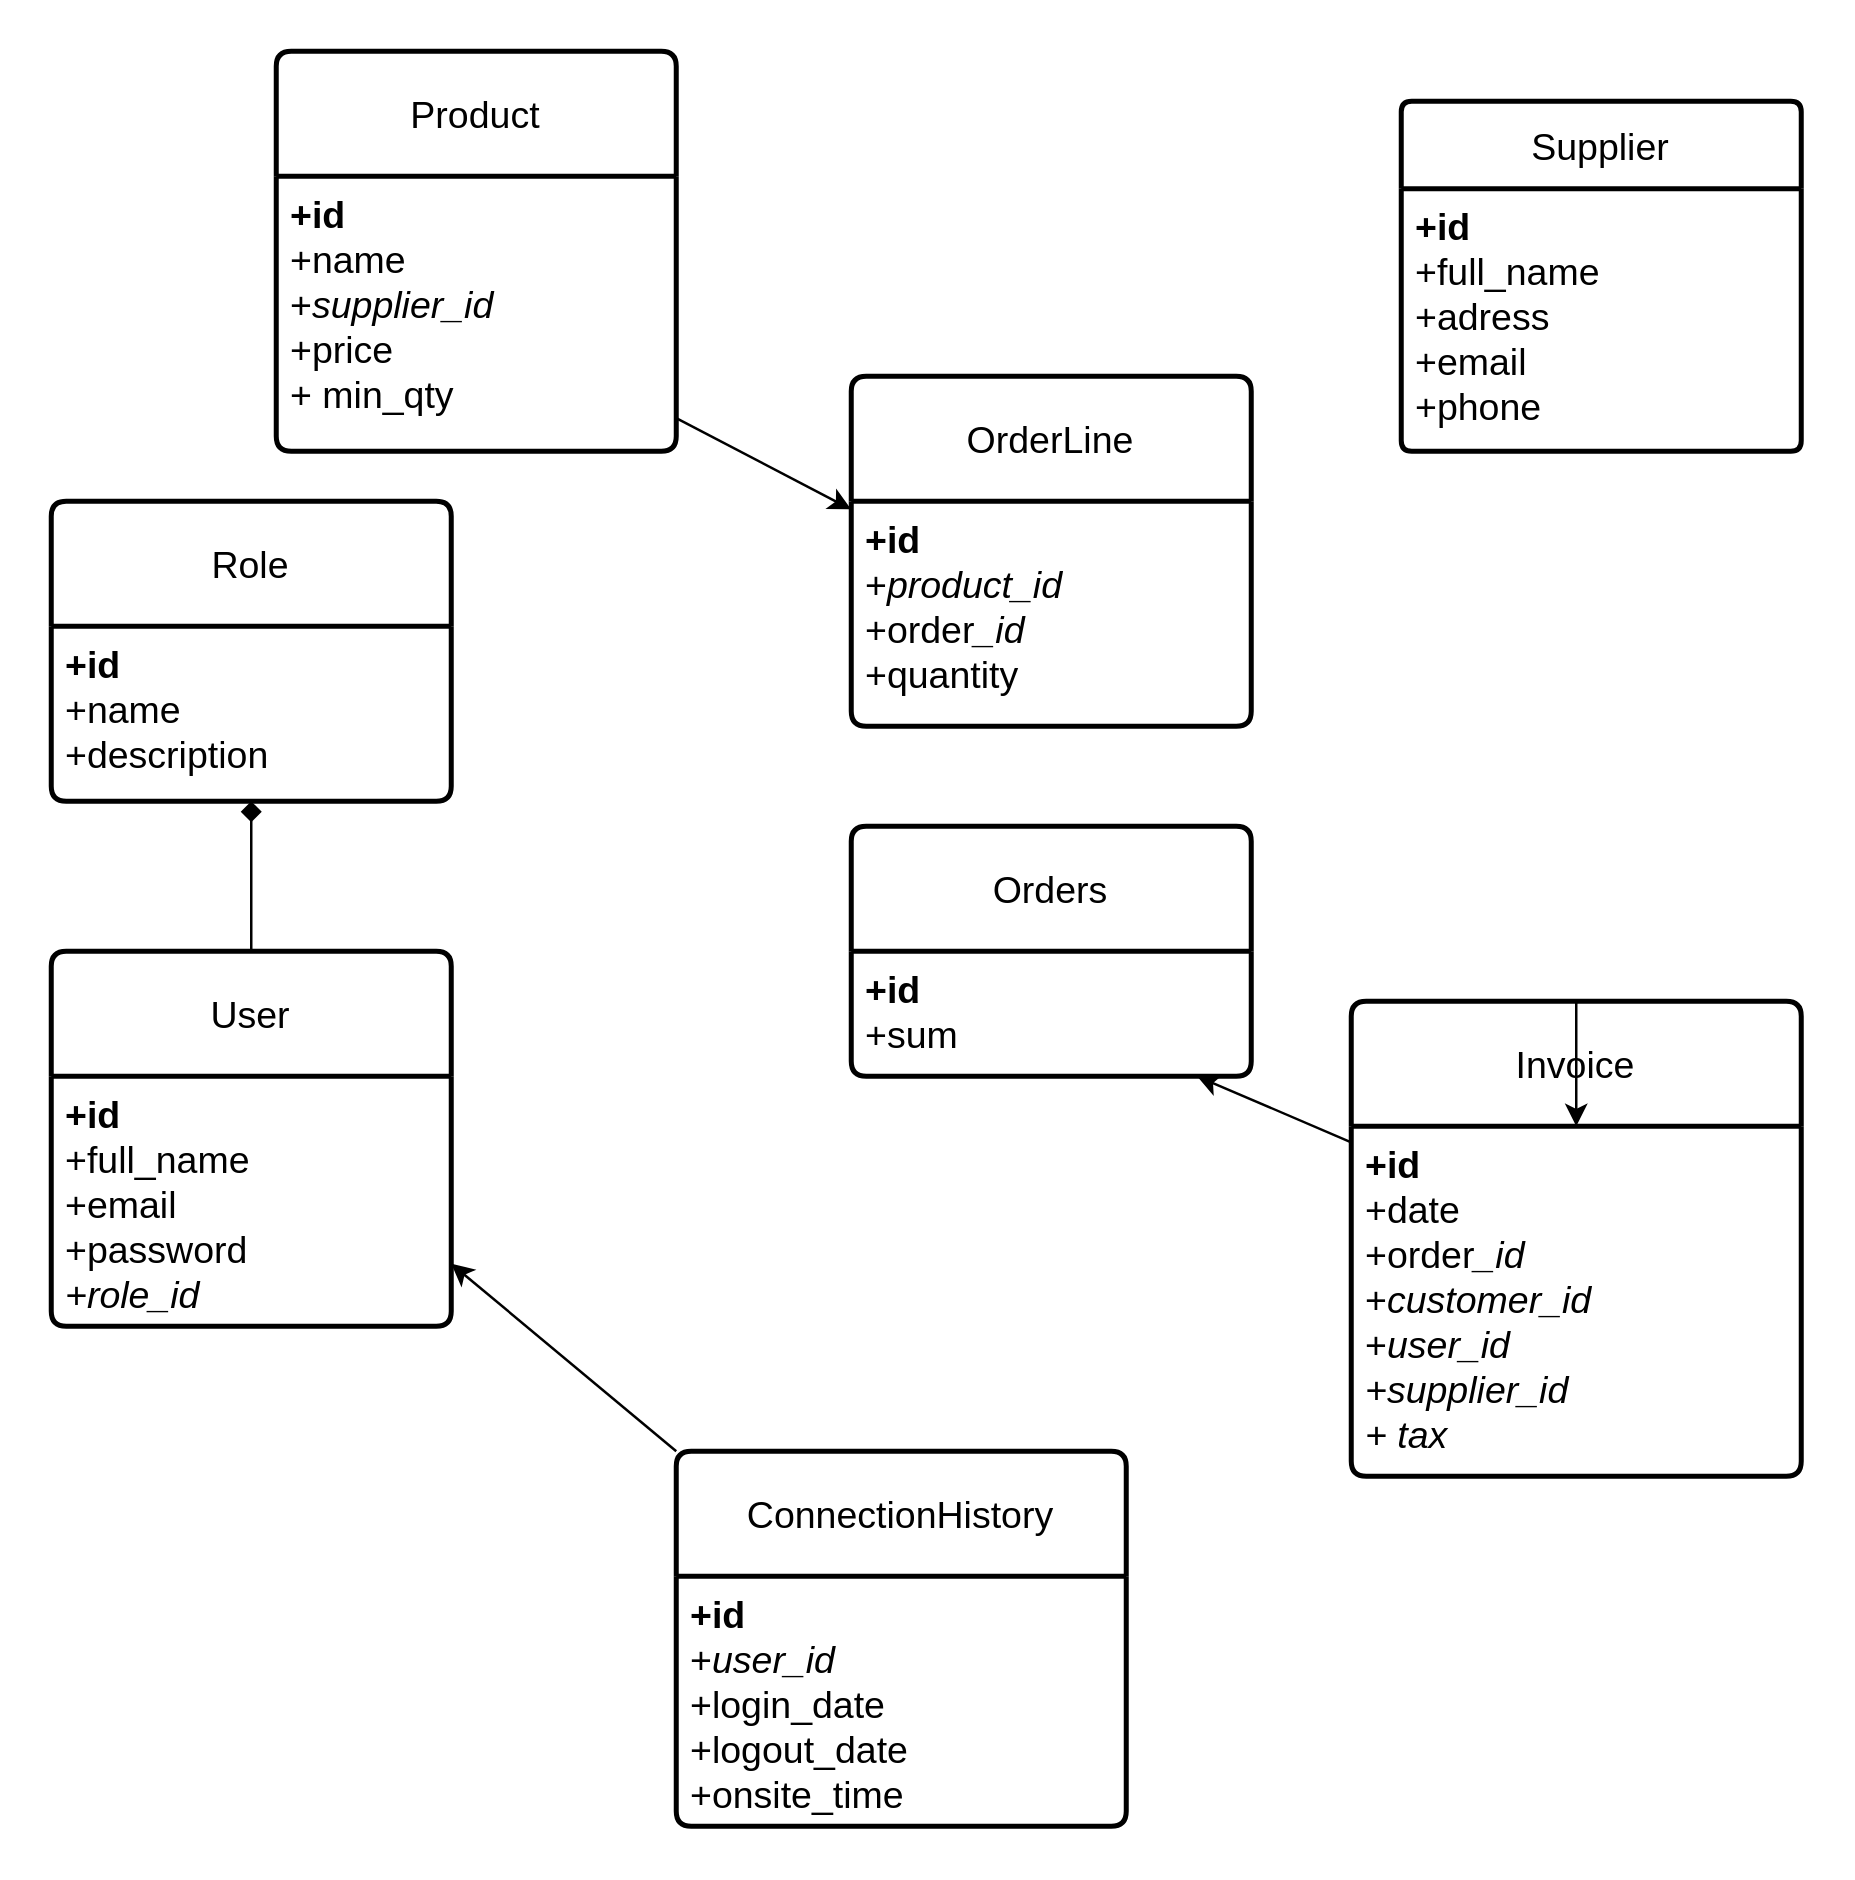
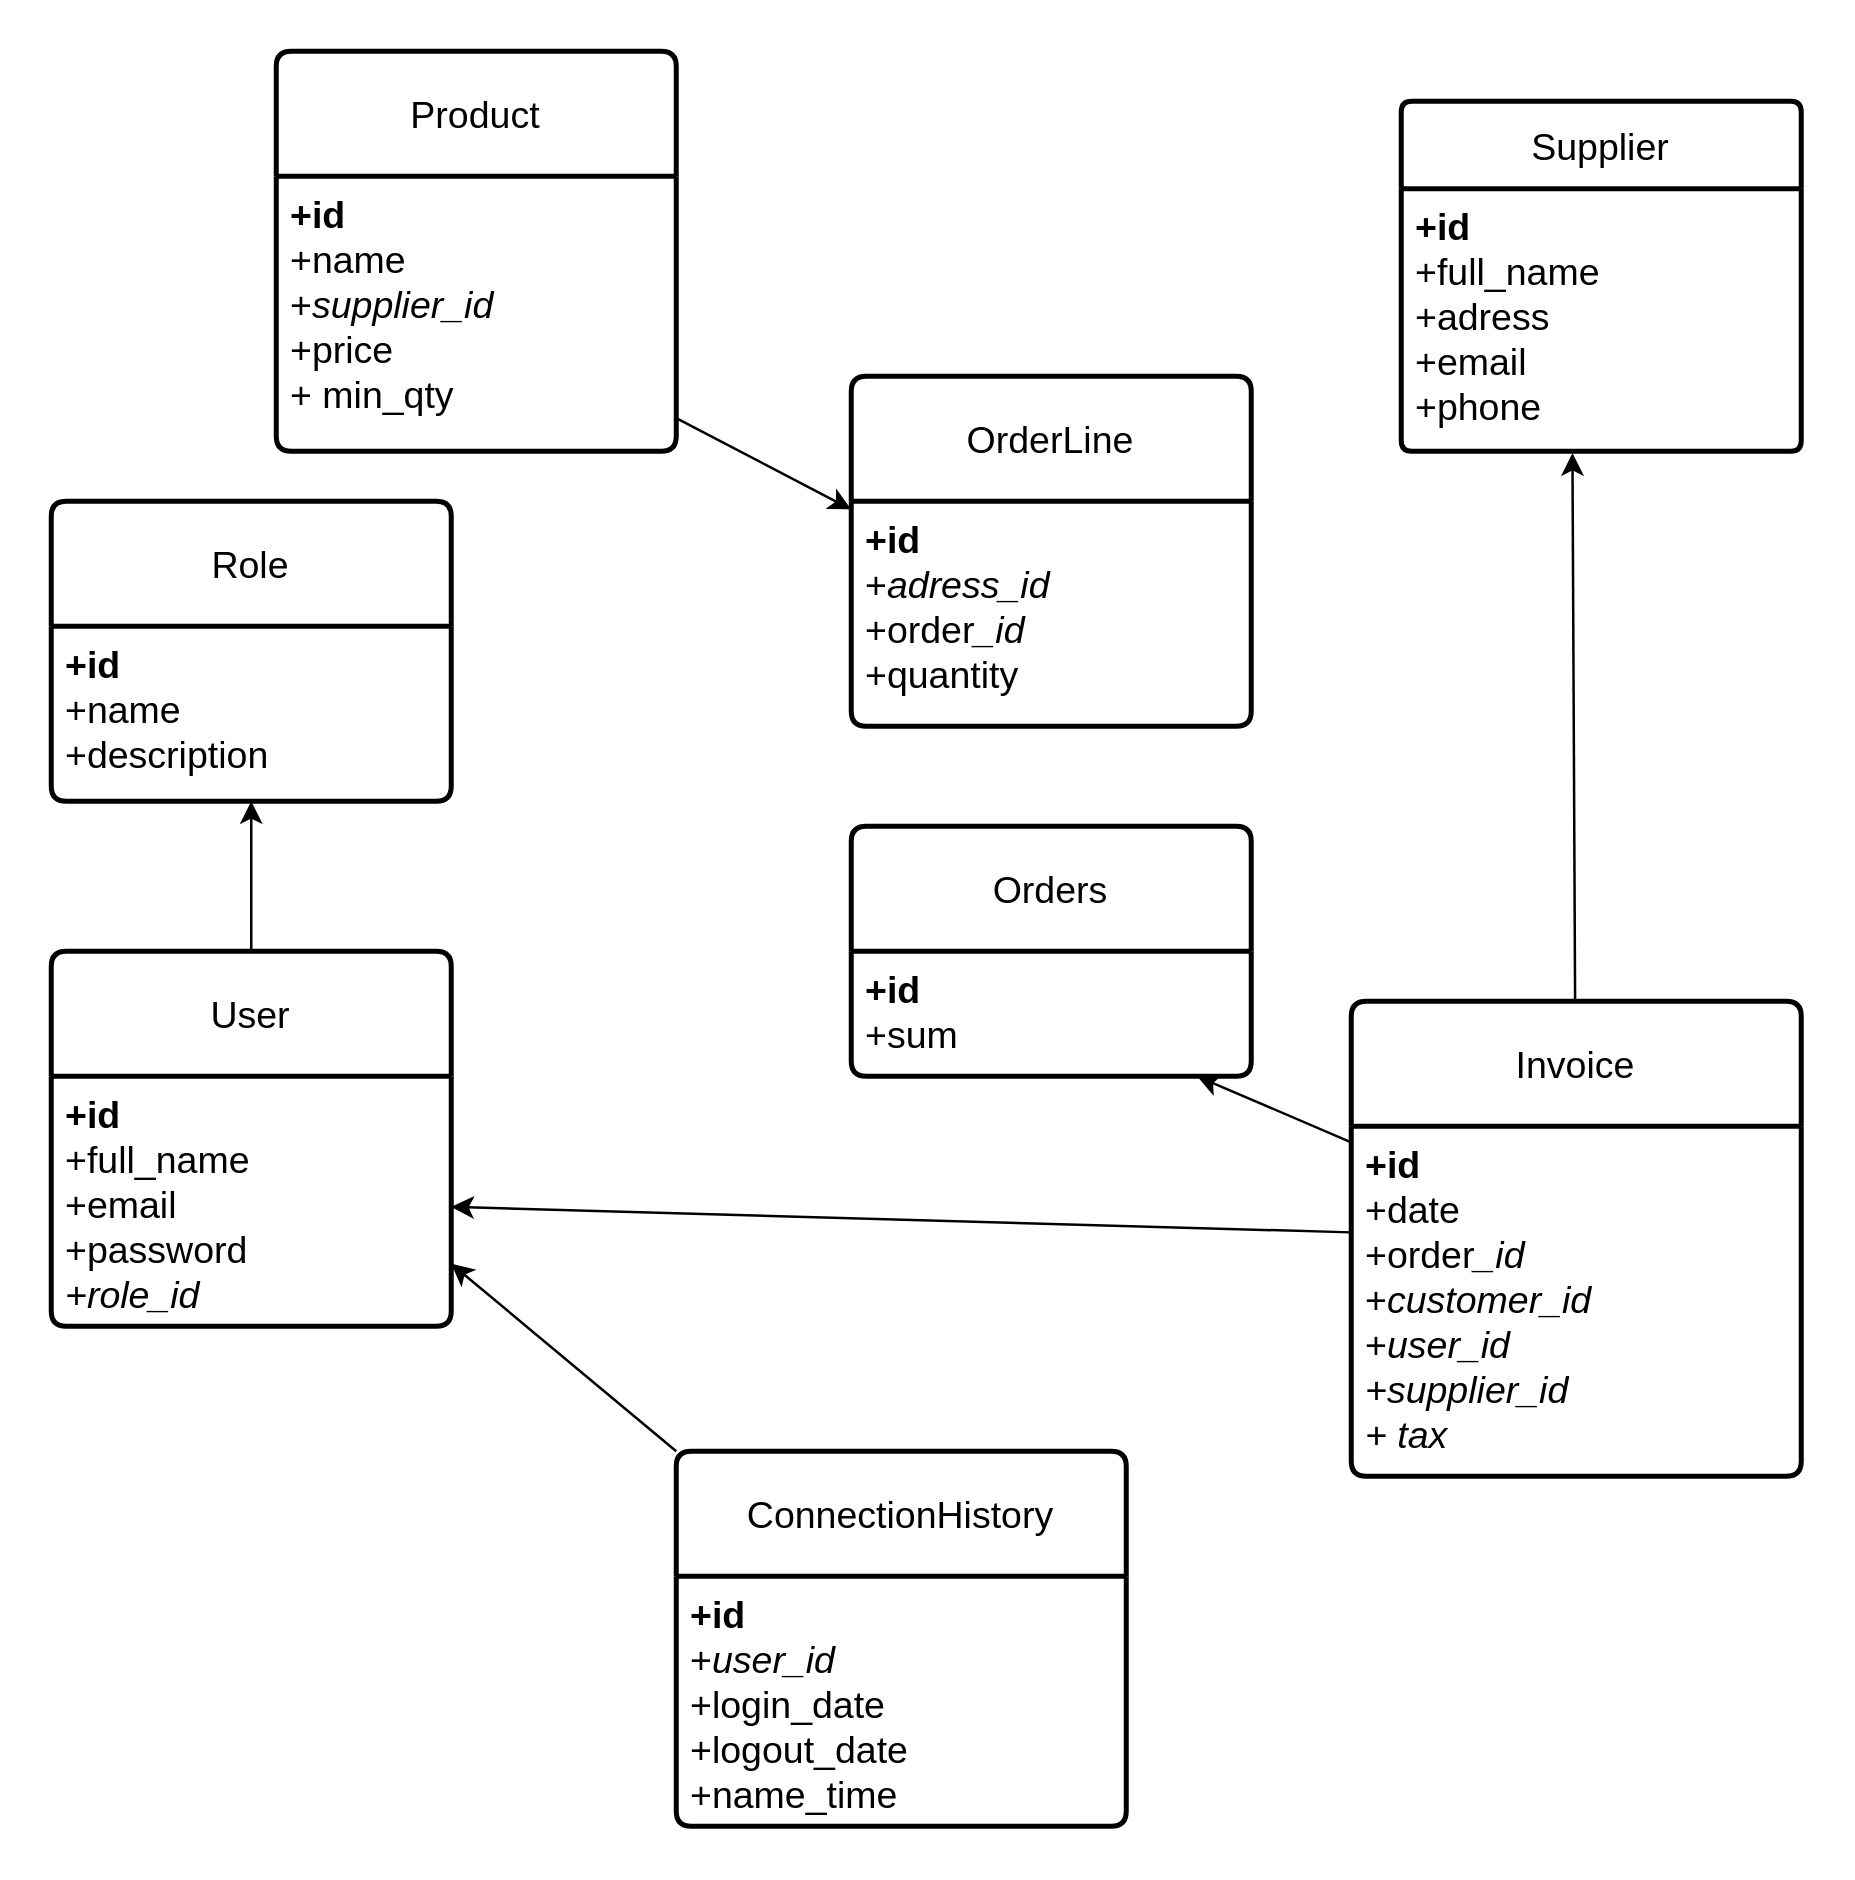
node "+id+product_id+order_id+quantity": label "+id+product_id+order_id+quantity" -> "+id+adress_id+order_id+quantity"
edge "User" -> "+id+name+description": arrowhead diamond -> classic
edge "Invoice" -> "+id+date+order_id+customer_id+user_id+supplier_id + tax": now "Invoice" -> "+id+full_name+adress+email+phone"
edge "Invoice" -> "+id+full_name+email+password+role_id": added
node "+id+user_id+login_date+logout_date +onsite_time": label "+id+user_id+login_date+logout_date +onsite_time" -> "+id+user_id+login_date+logout_date +name_time"
